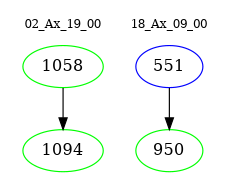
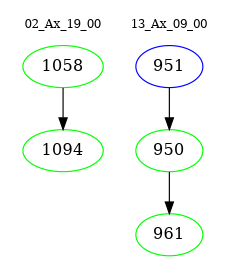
cluster "18_Ax_09_00": label "18_Ax_09_00" -> "13_Ax_09_00"
node "551": label "551" -> "951"
node "961": added
